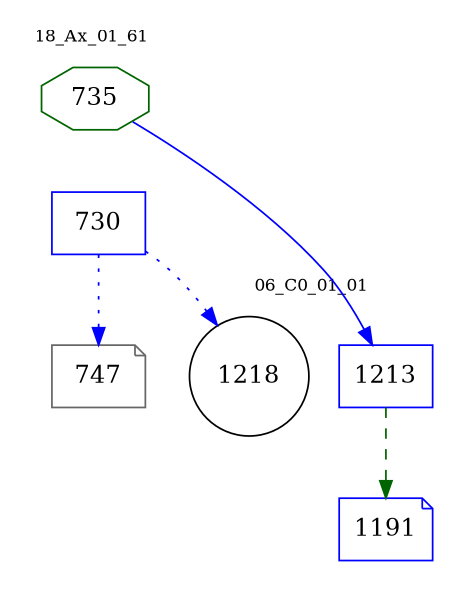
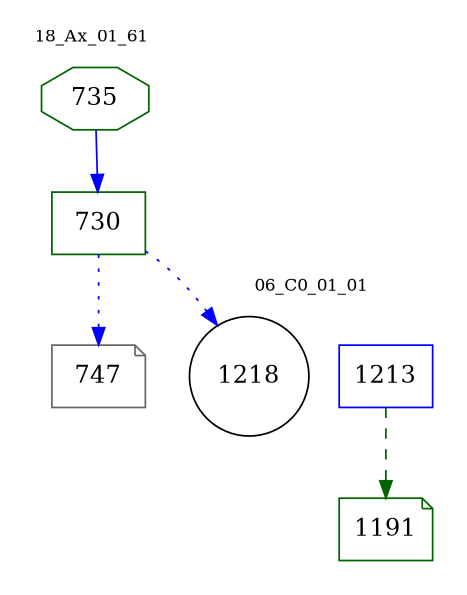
edge "735" -> "1213": now "735" -> "730"
node "730": color blue -> darkgreen
node "1191": color blue -> darkgreen
